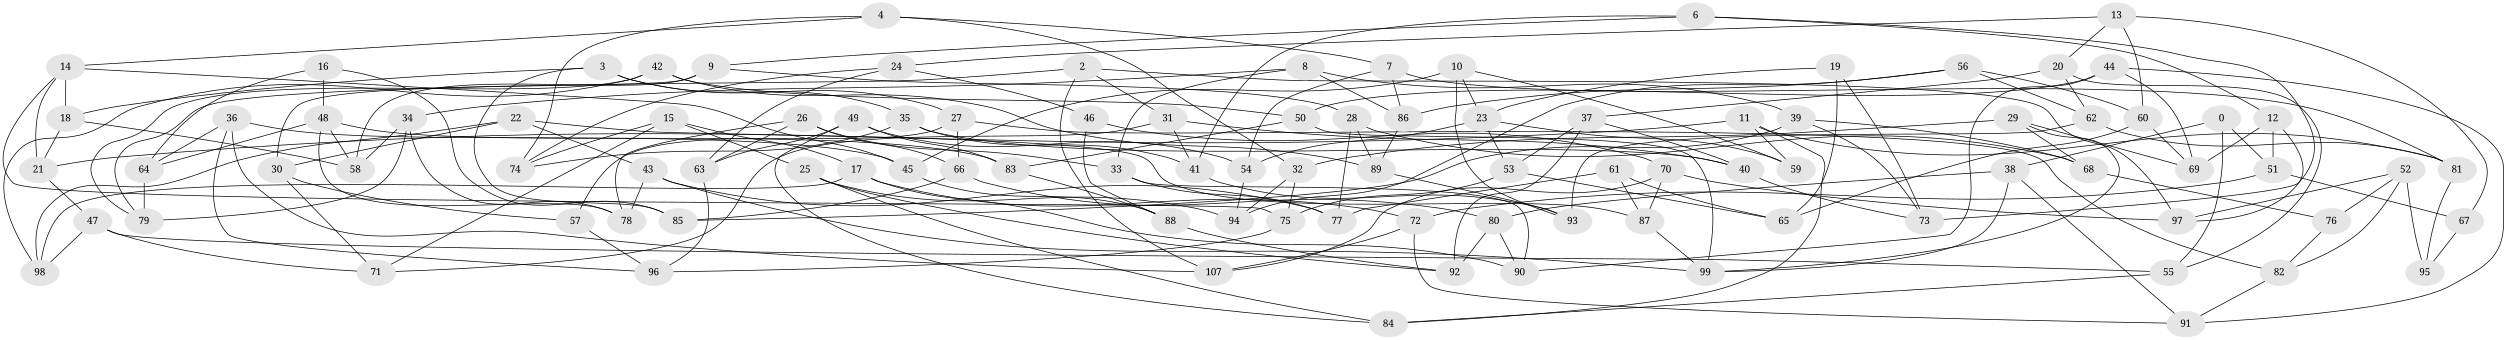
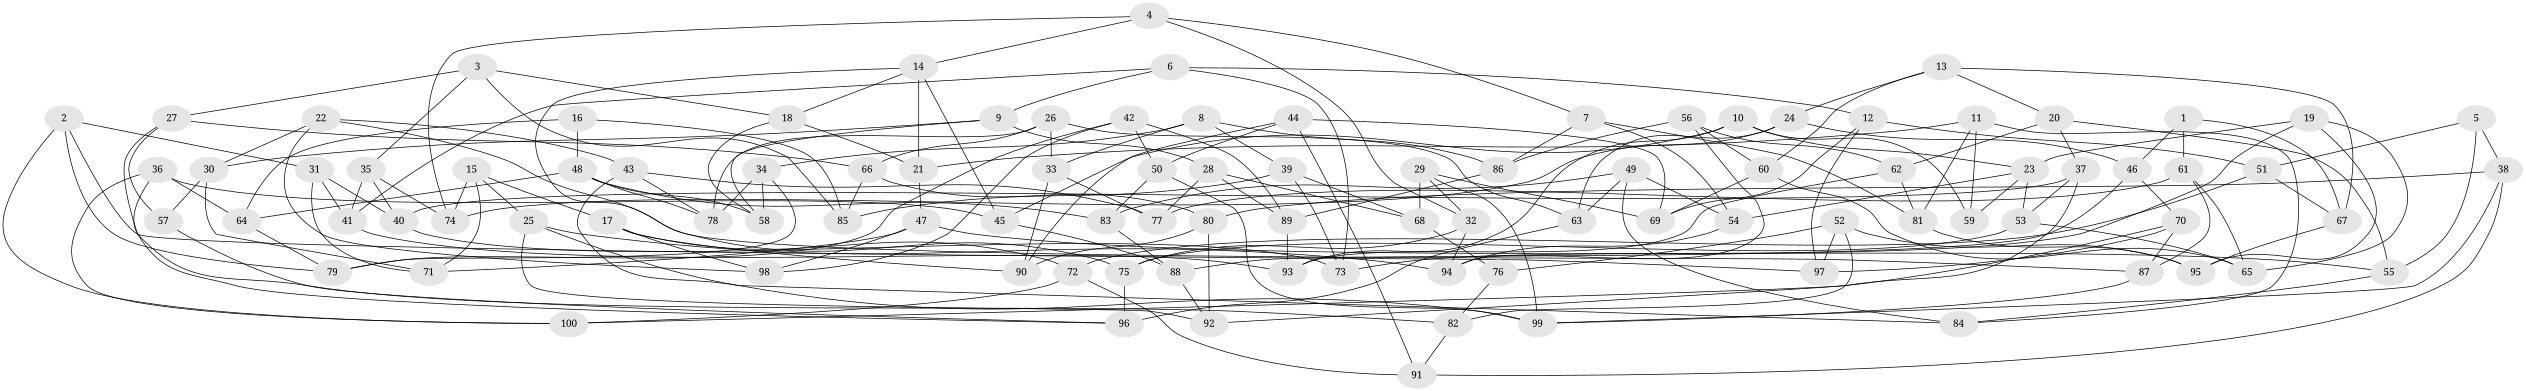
node "1": added
node "0": label "0" -> "5"
edge "19" -- "95": added
node "107": label "107" -> "100"
